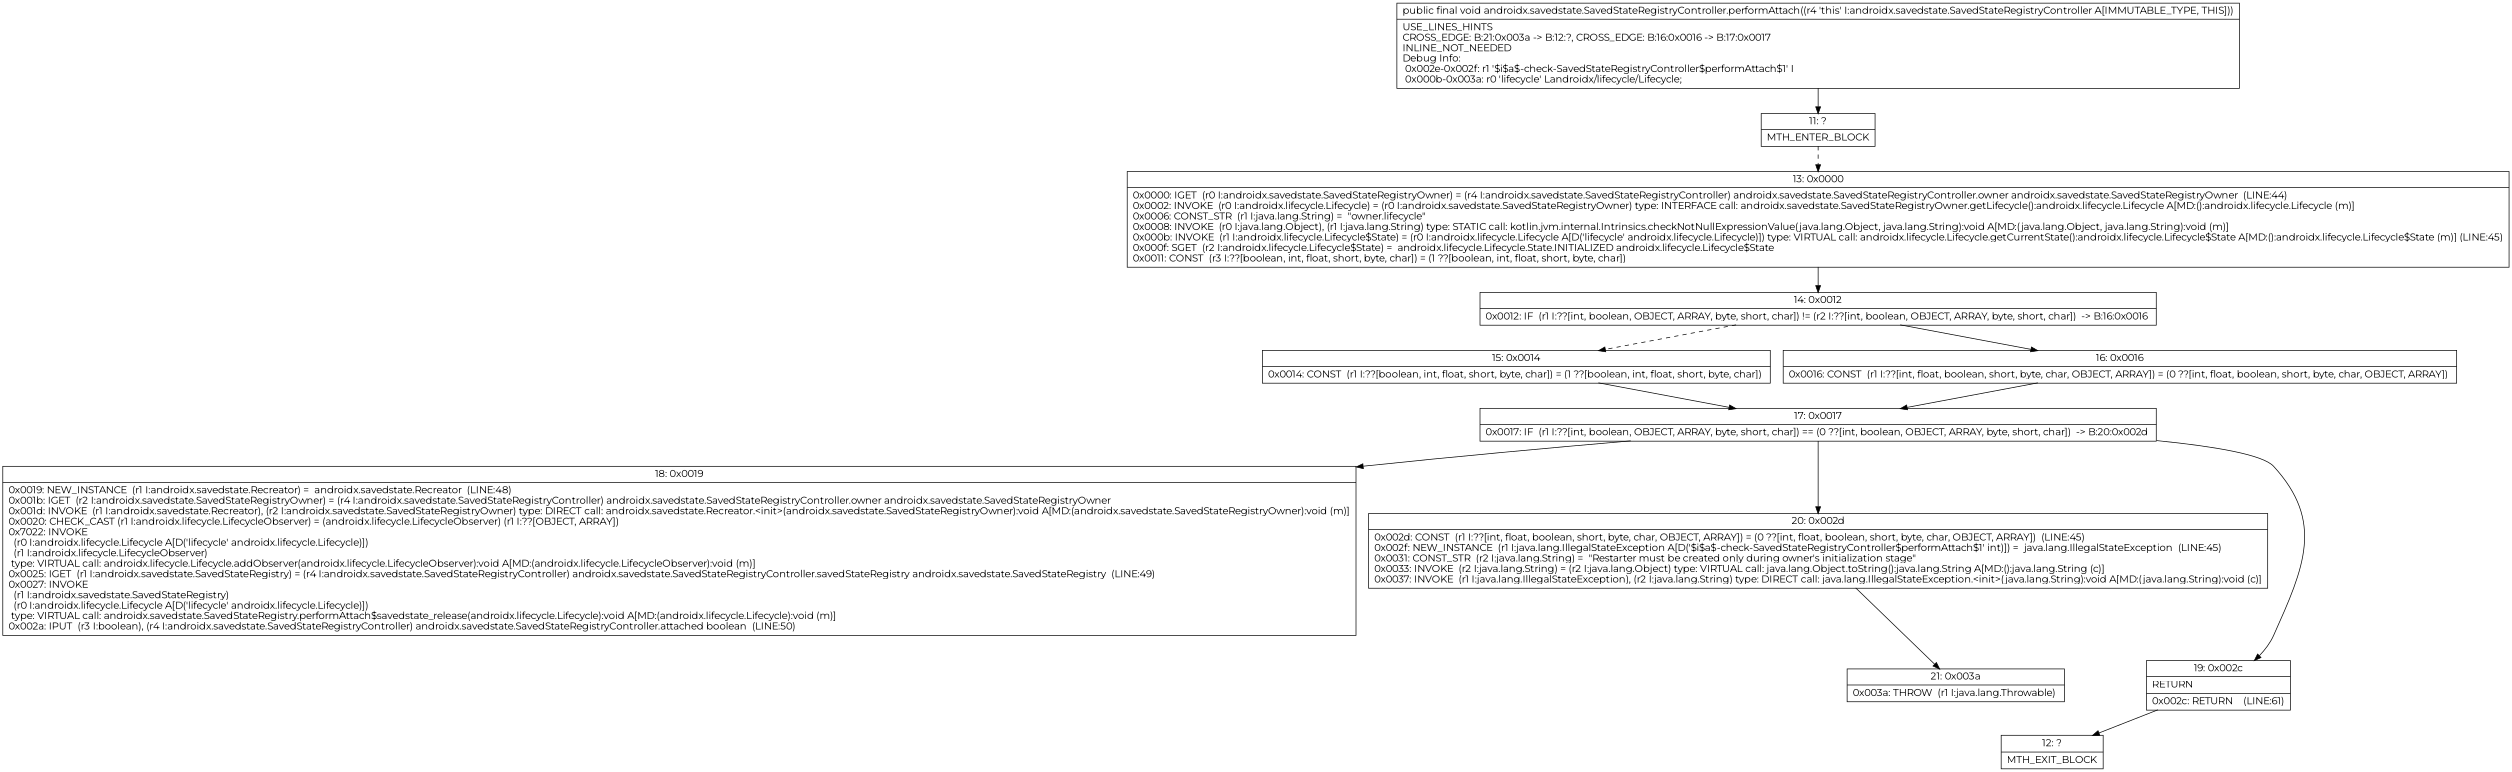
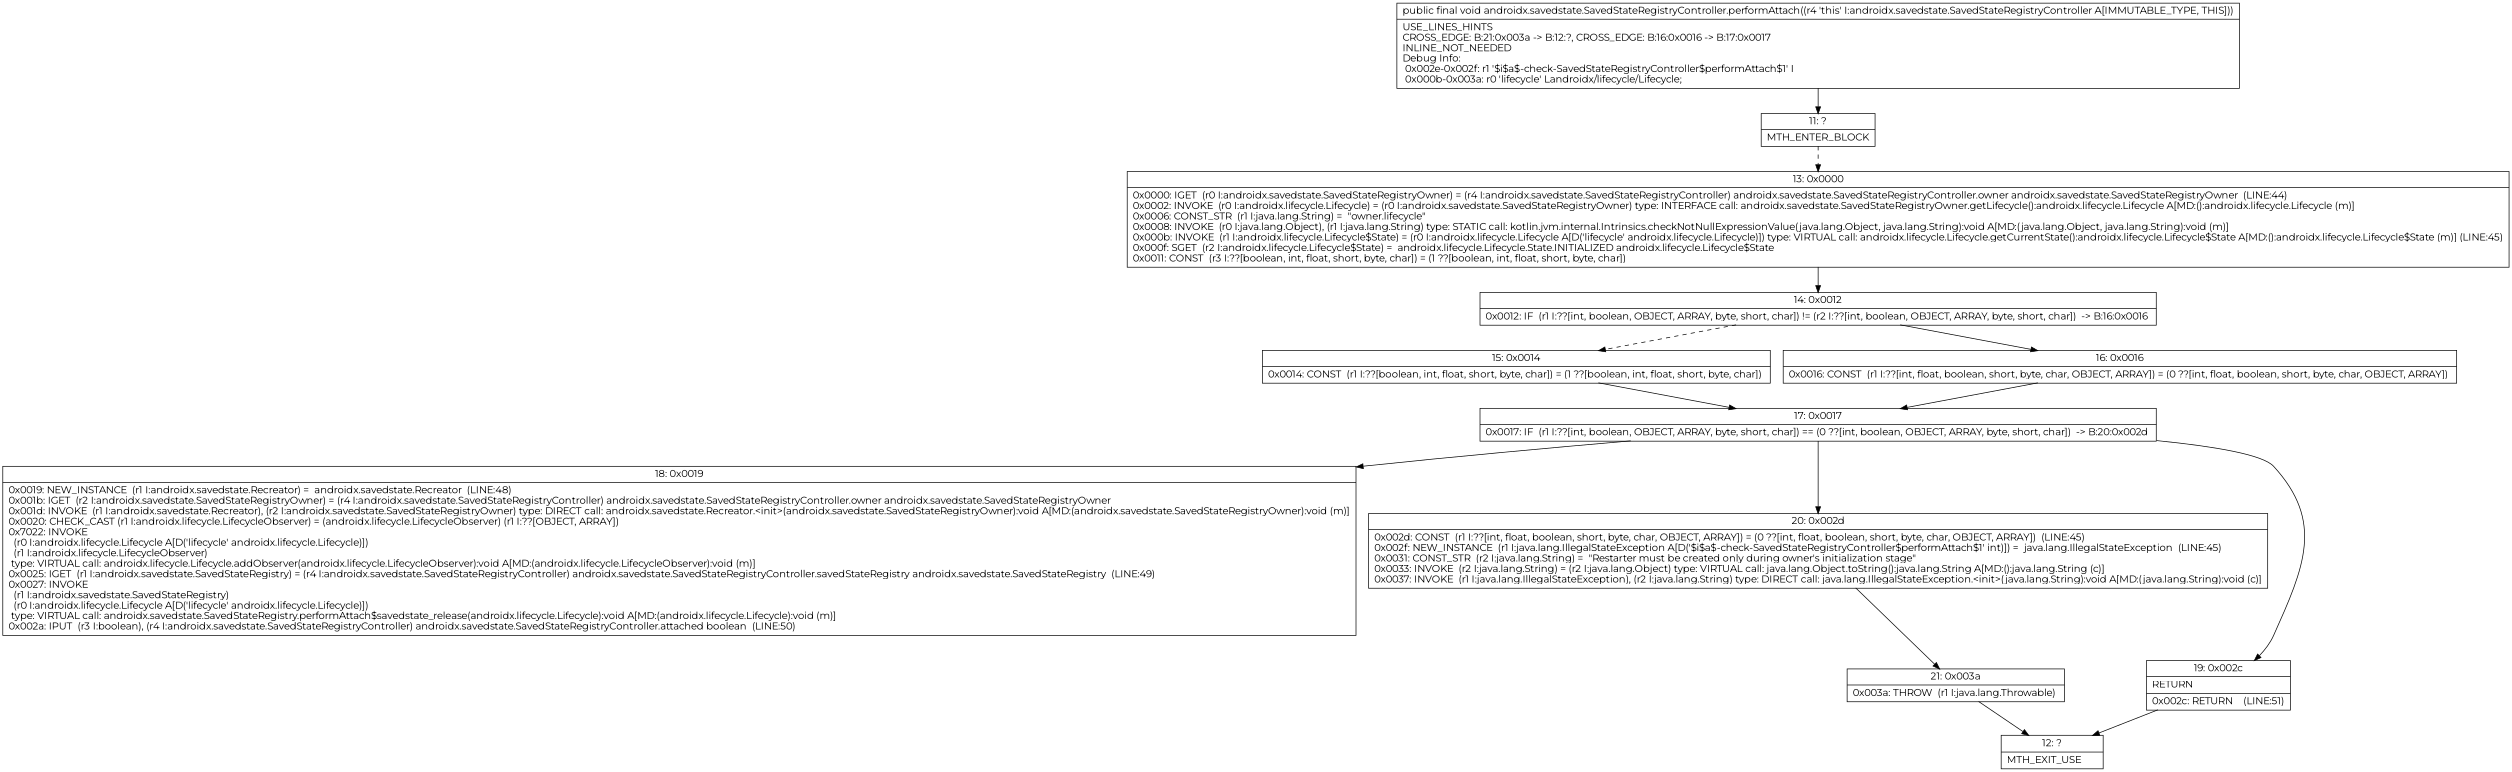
node "19: 0x002c": text "0x002c: RETURN    (LINE:61)" -> "0x002c: RETURN    (LINE:51)"
edge "21: 0x003a" -> "12: ?": added
node "12: ?": text "MTH_EXIT_BLOCK" -> "MTH_EXIT_USE"
